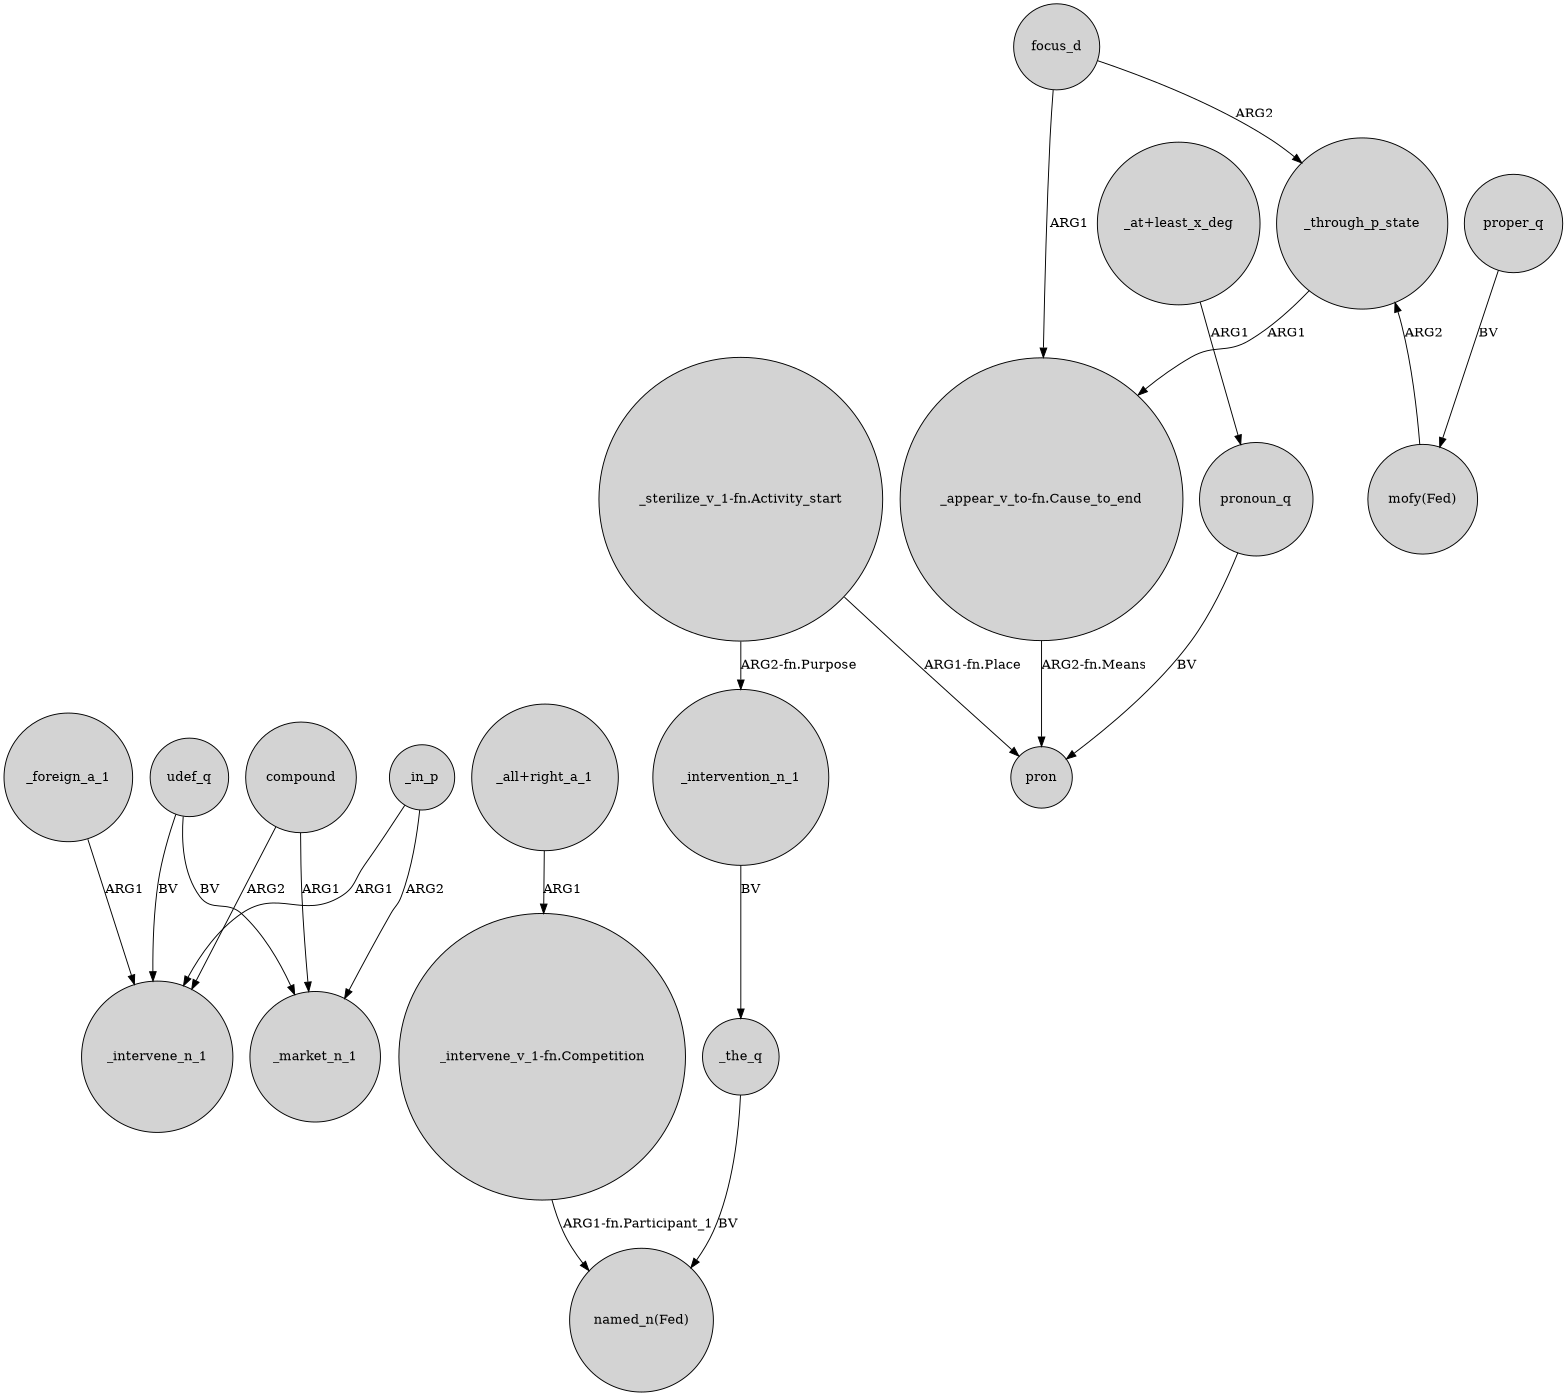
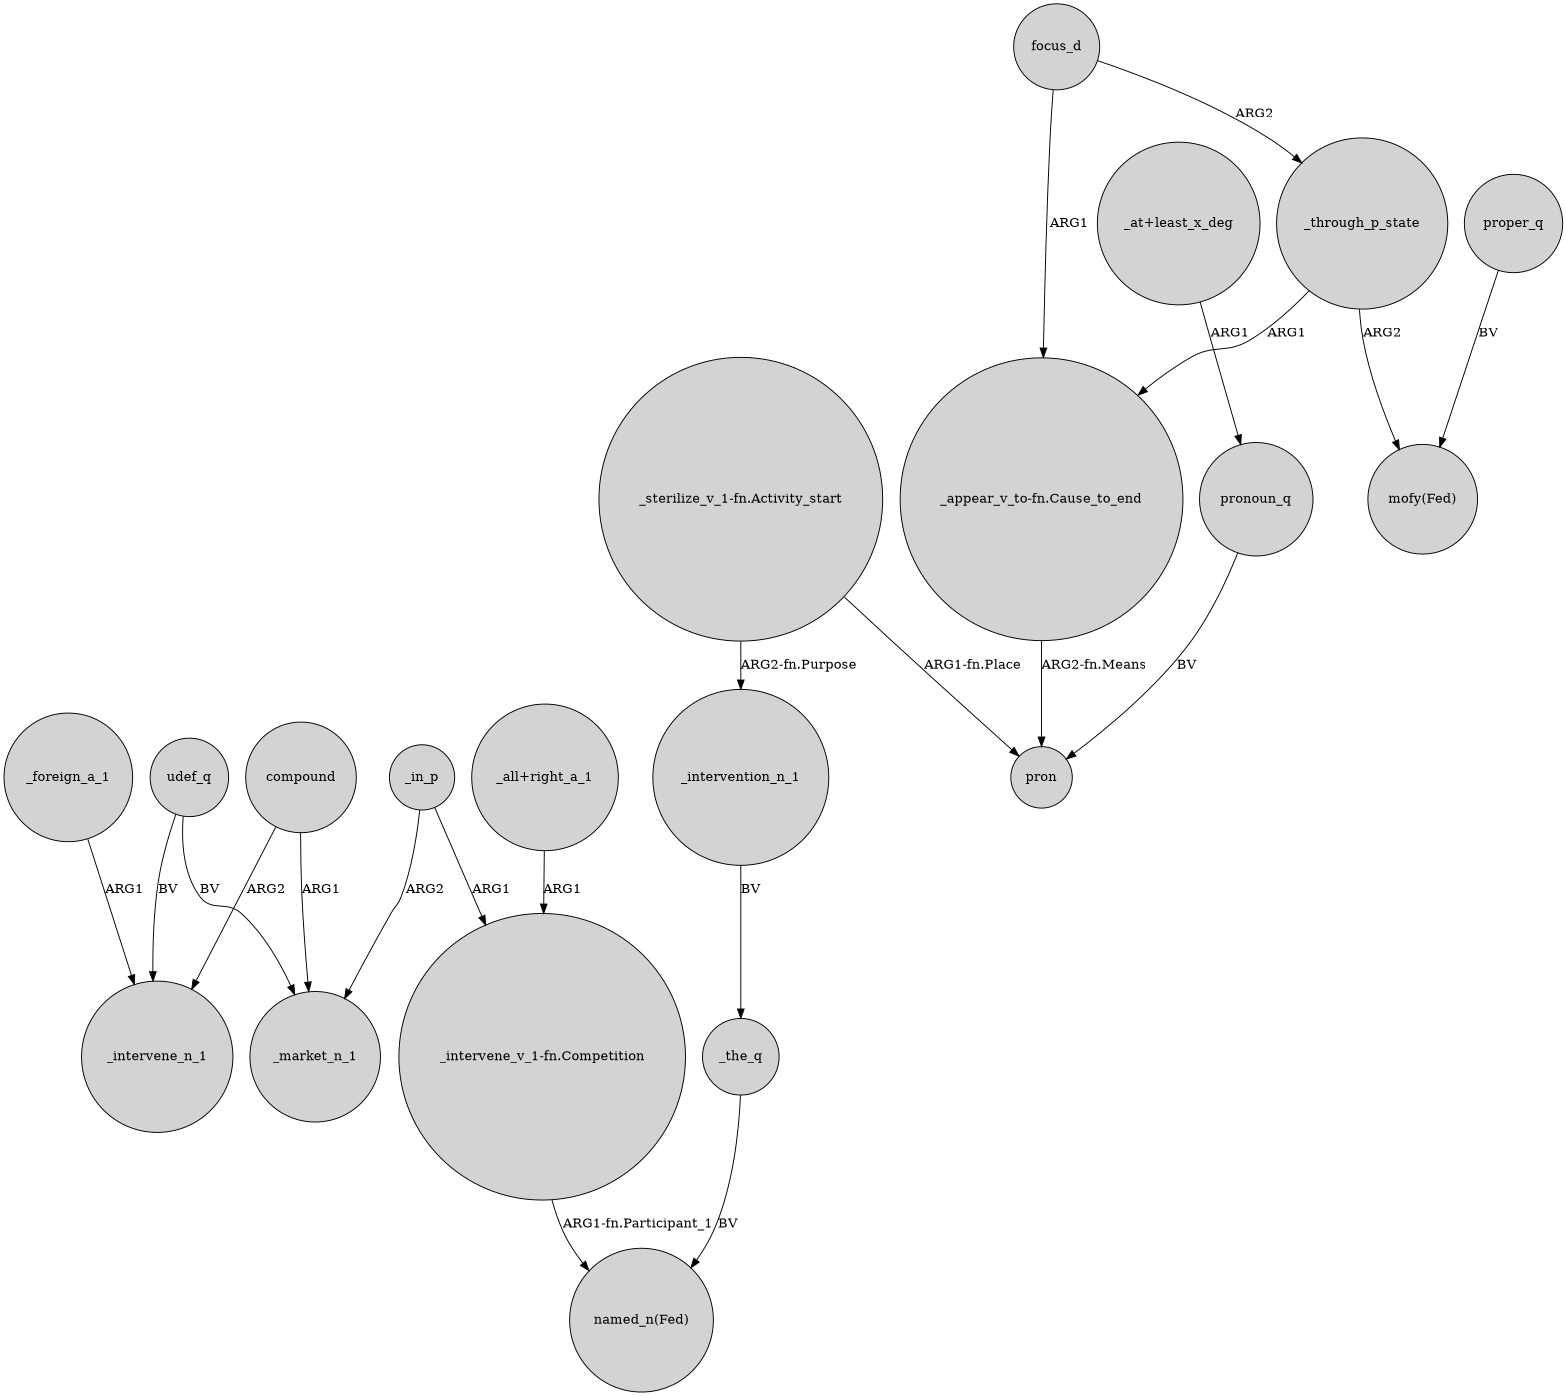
edge "mofy(Fed)" -> "_through_p_state": reversed
edge "_in_p" -> "_intervene_n_1": now "_in_p" -> "_intervene_v_1-fn.Competition"
